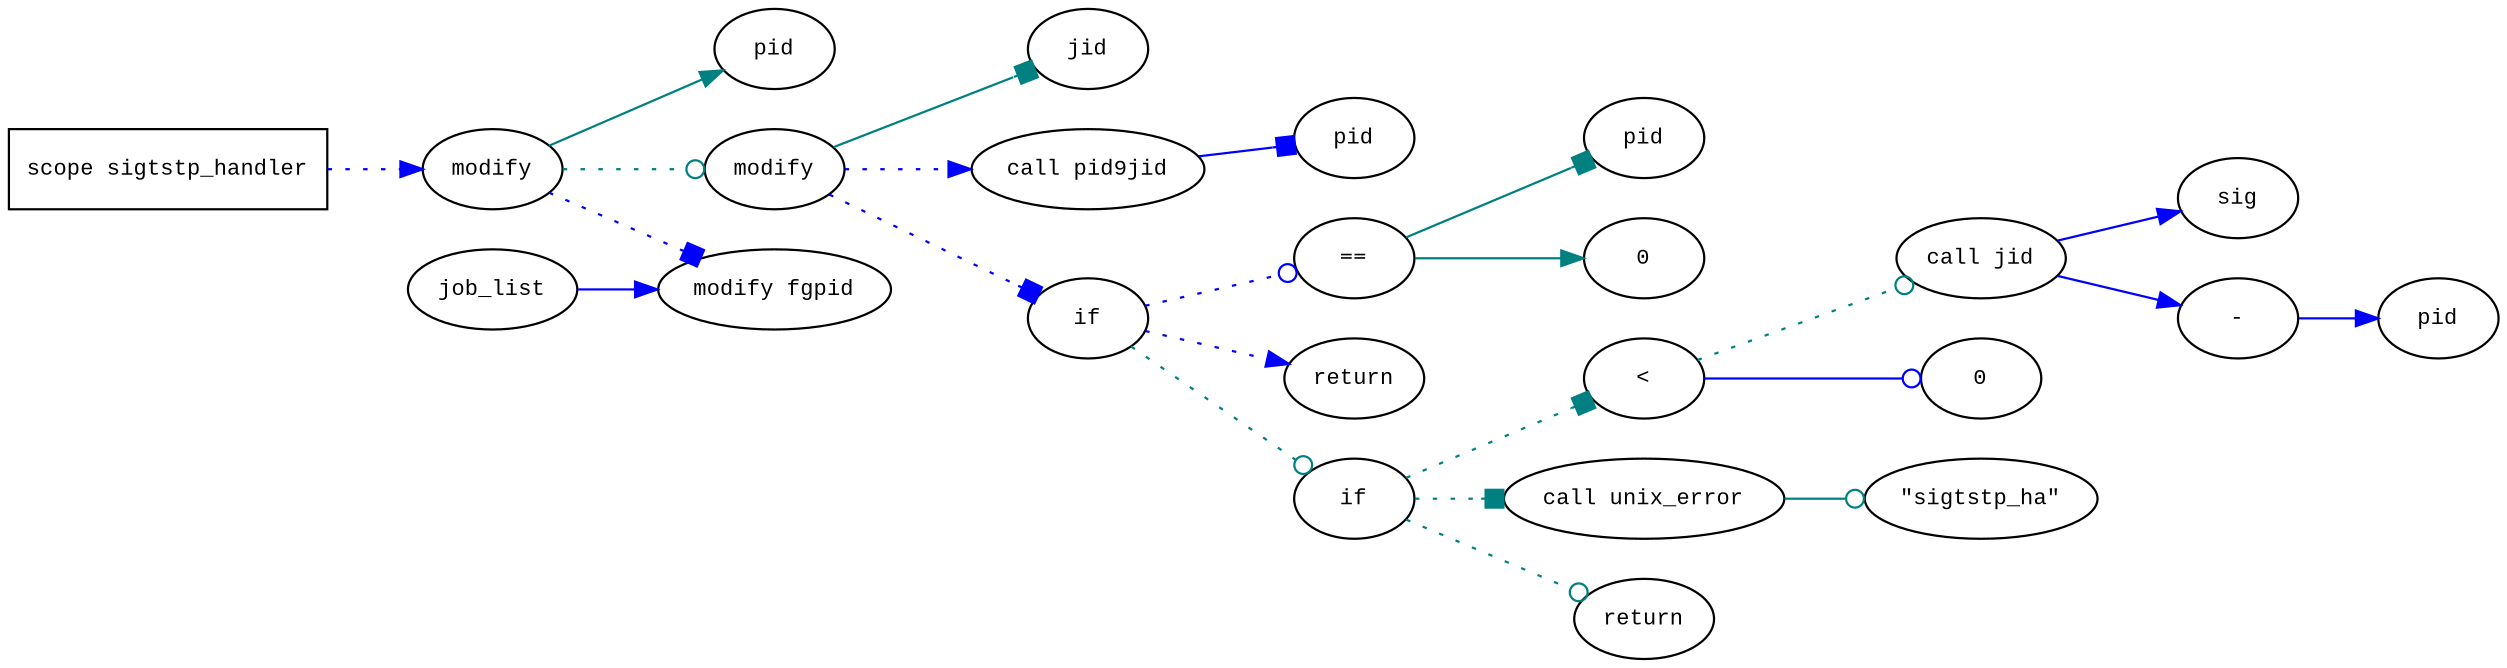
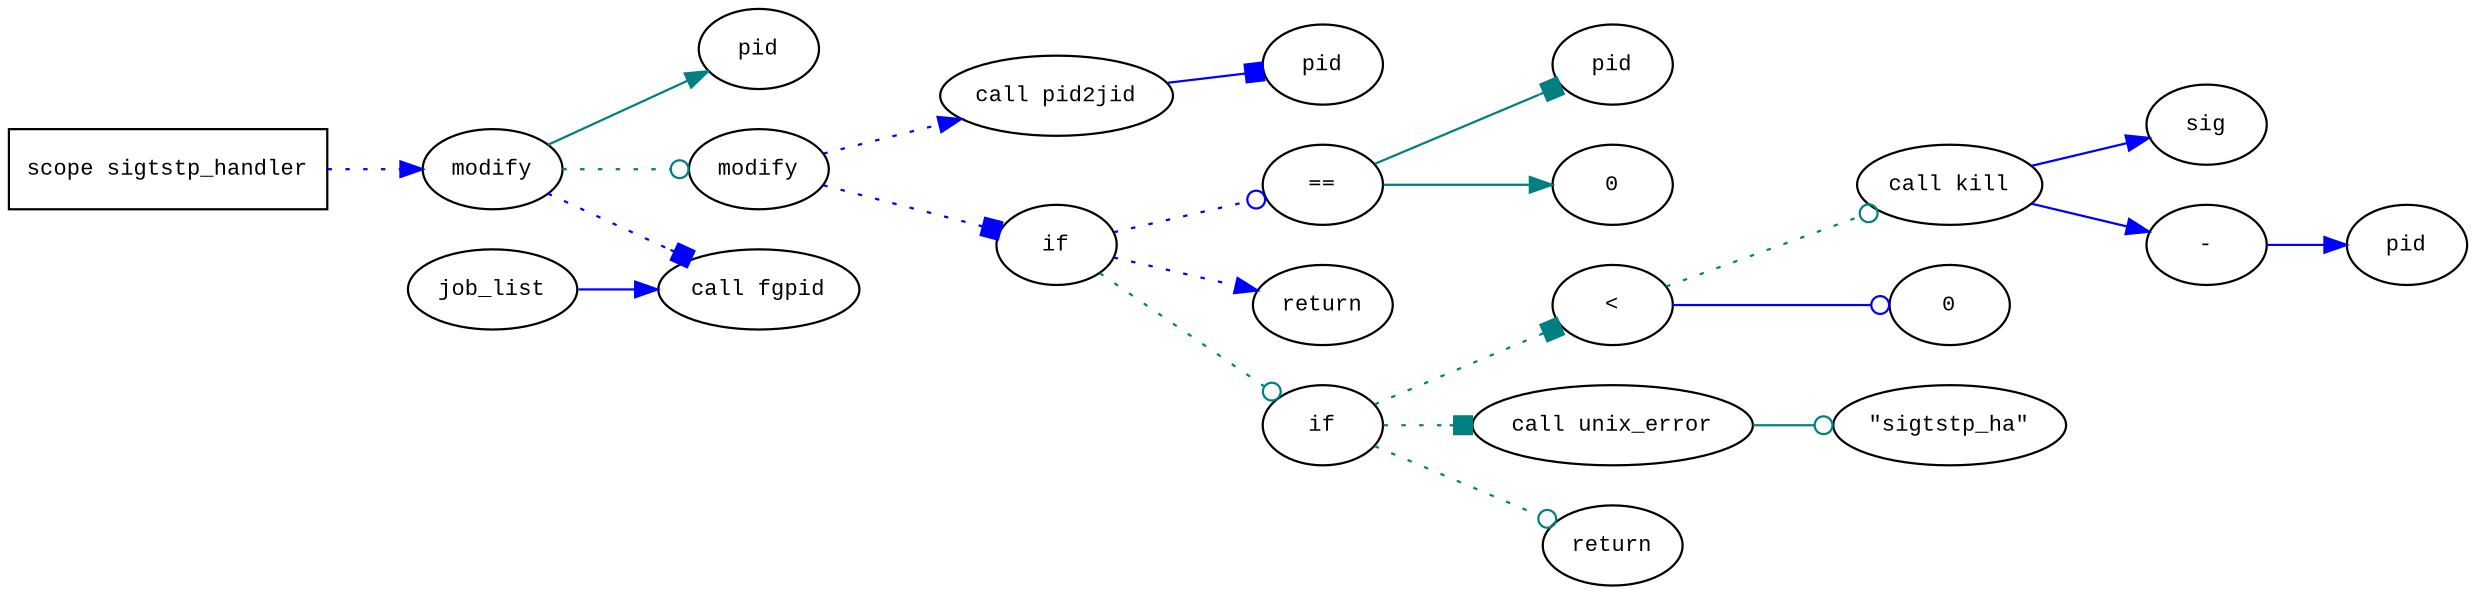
node "jid": removed
node "call pid9jid": label "call pid9jid" -> "call pid2jid"
node "call jid": label "call jid" -> "call kill"
node "modify fgpid": label "modify fgpid" -> "call fgpid"
